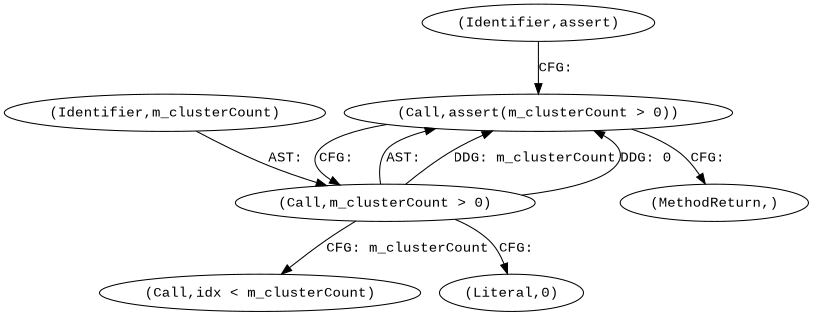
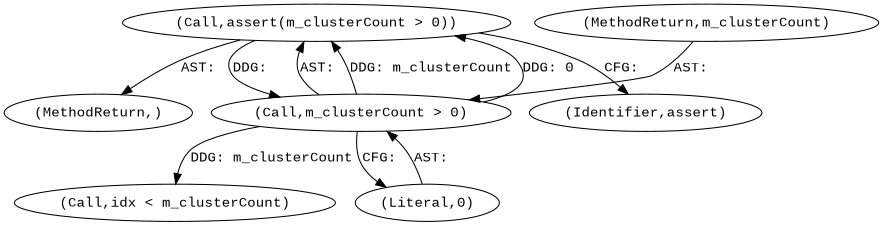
edge "(Identifier,assert)" -> "(Call,assert(m_clusterCount > 0))": reversed
node "(Identifier,m_clusterCount)": label "(Identifier,m_clusterCount)" -> "(MethodReturn,m_clusterCount)"
edge "(Call,assert(m_clusterCount > 0))" -> "(Call,m_clusterCount > 0)": label "CFG: " -> "DDG: "
edge "(Call,assert(m_clusterCount > 0))" -> "(MethodReturn,)": label "CFG: " -> "AST: "
edge "(Literal,0)" -> "(Call,m_clusterCount > 0)": added, label "AST:"
edge "(Call,m_clusterCount > 0)" -> "(Call,idx < m_clusterCount)": label "CFG: m_clusterCount" -> "DDG: m_clusterCount"
